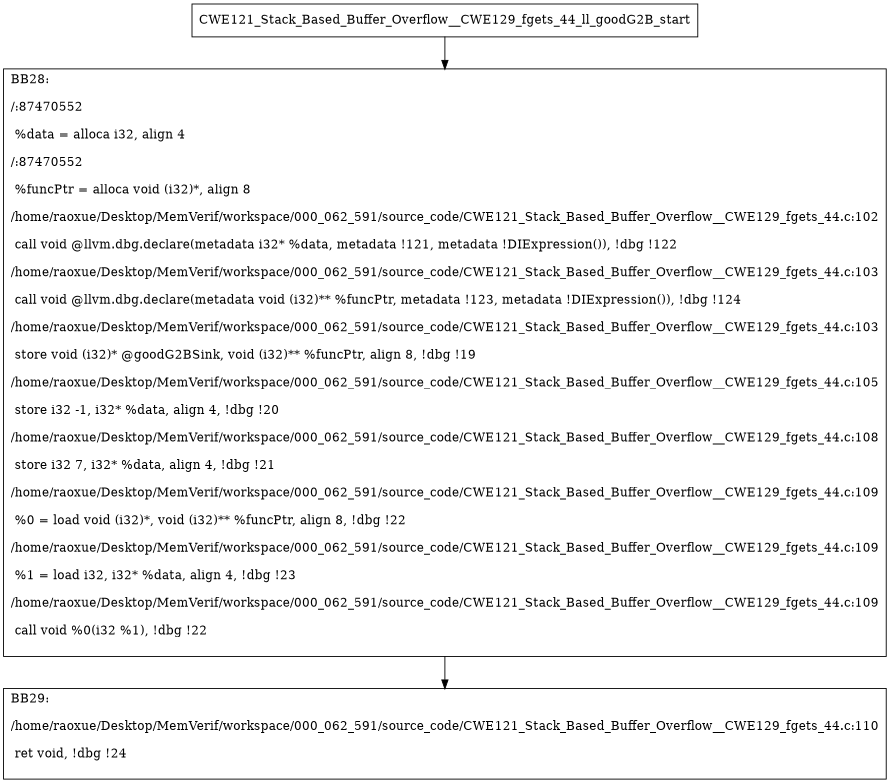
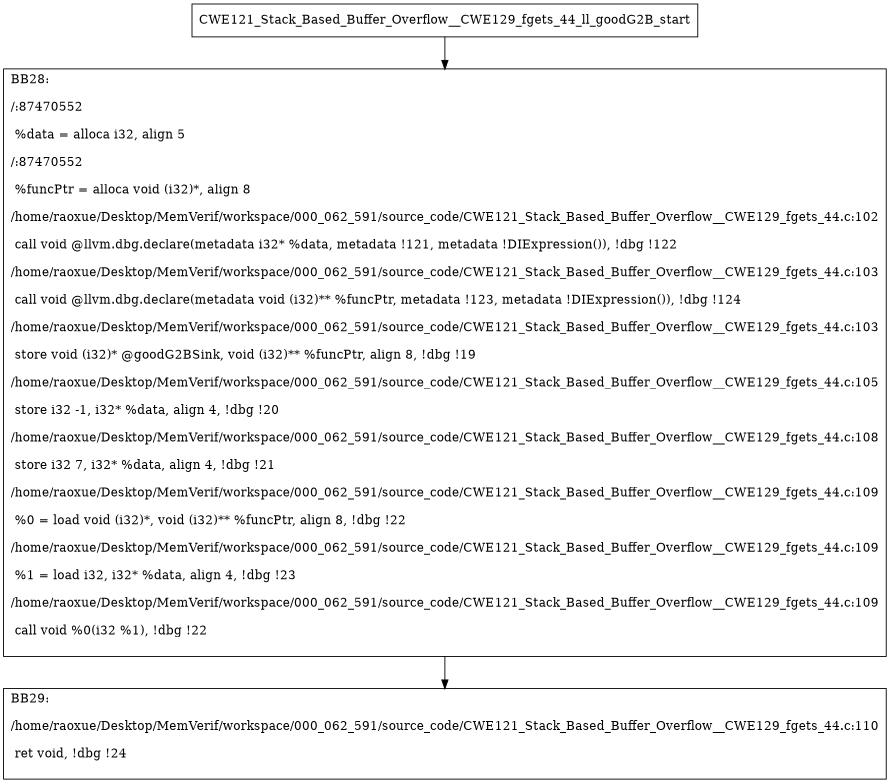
node "BB28:": text "%data = alloca i32, align 4" -> "%data = alloca i32, align 5"
